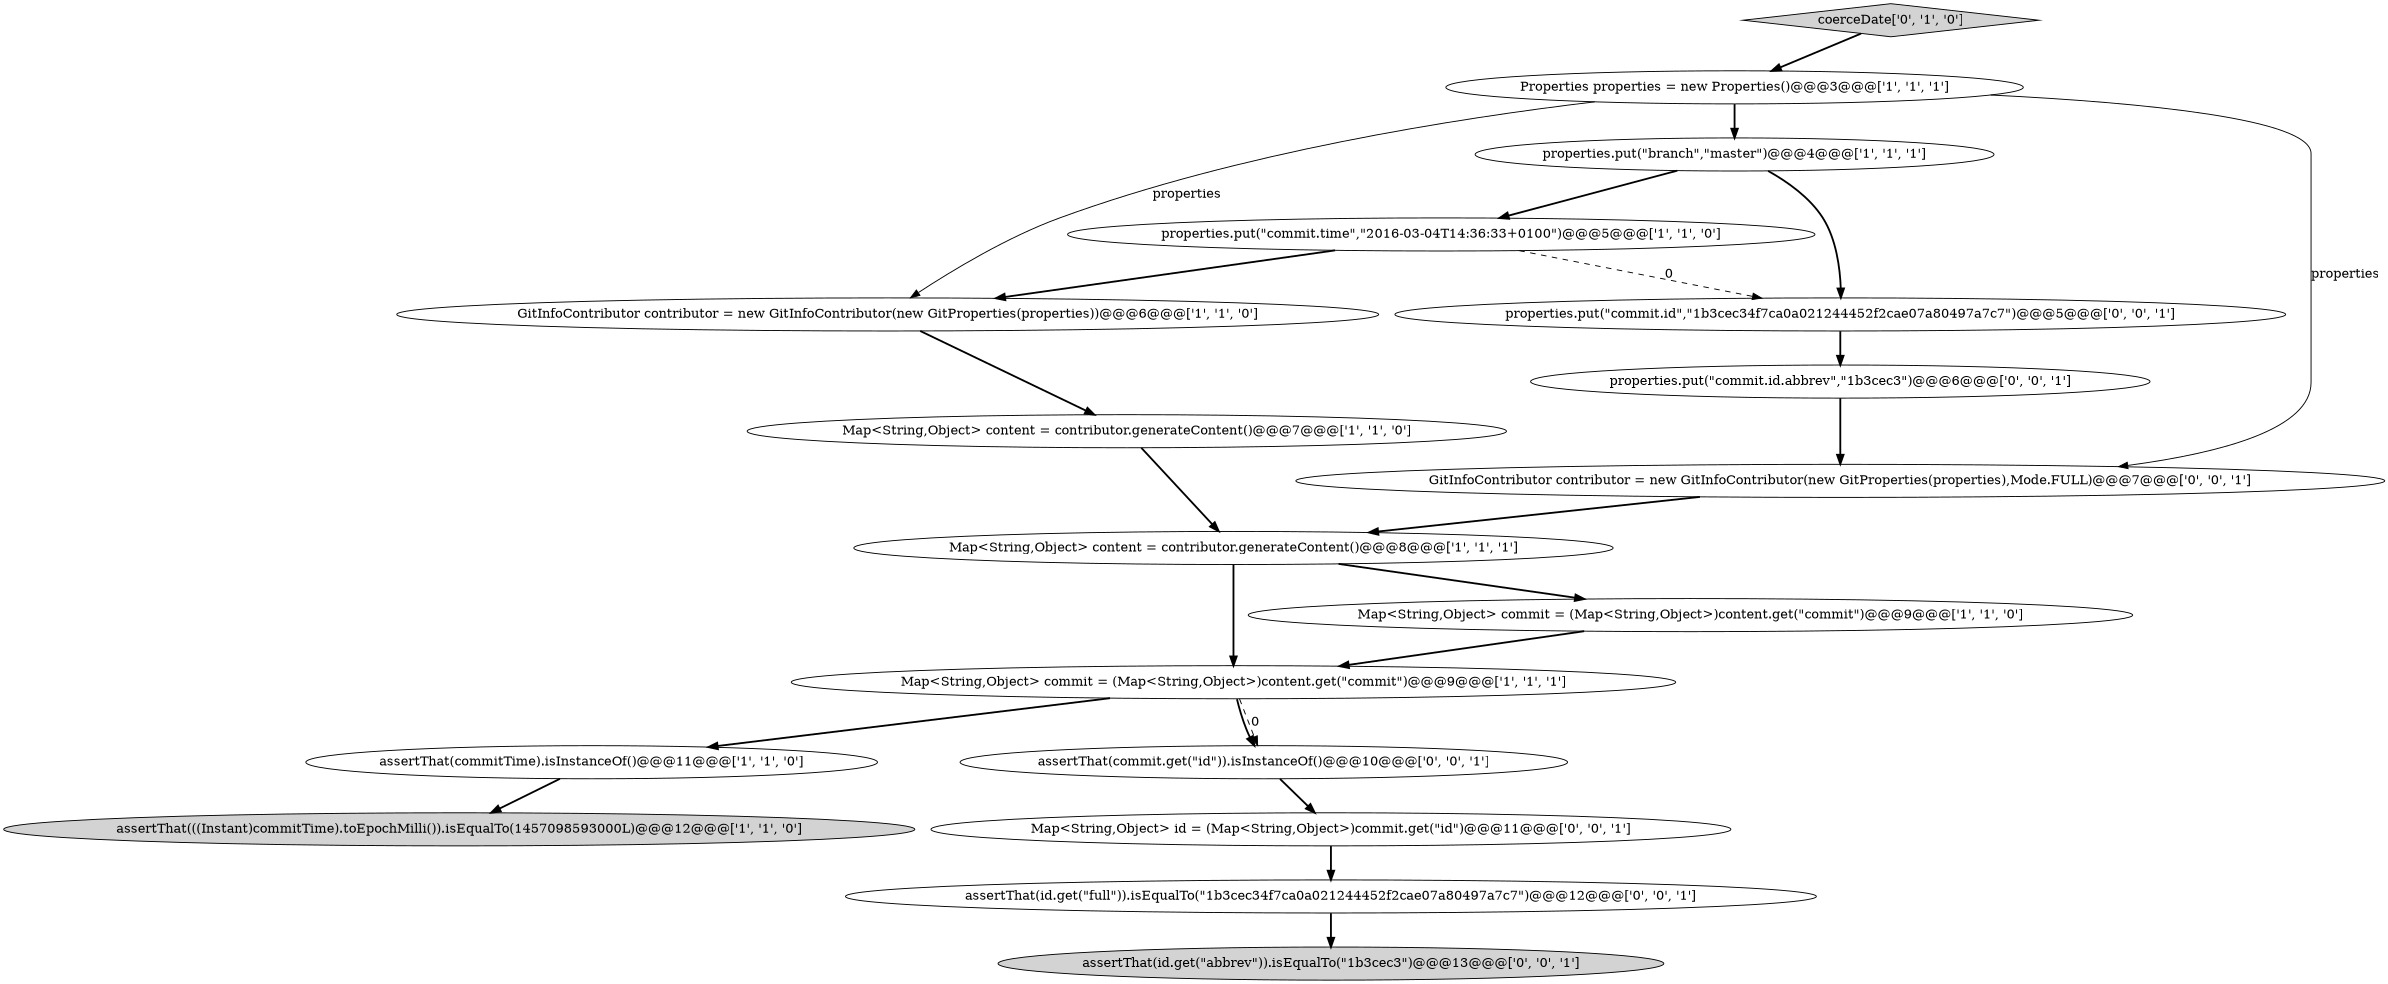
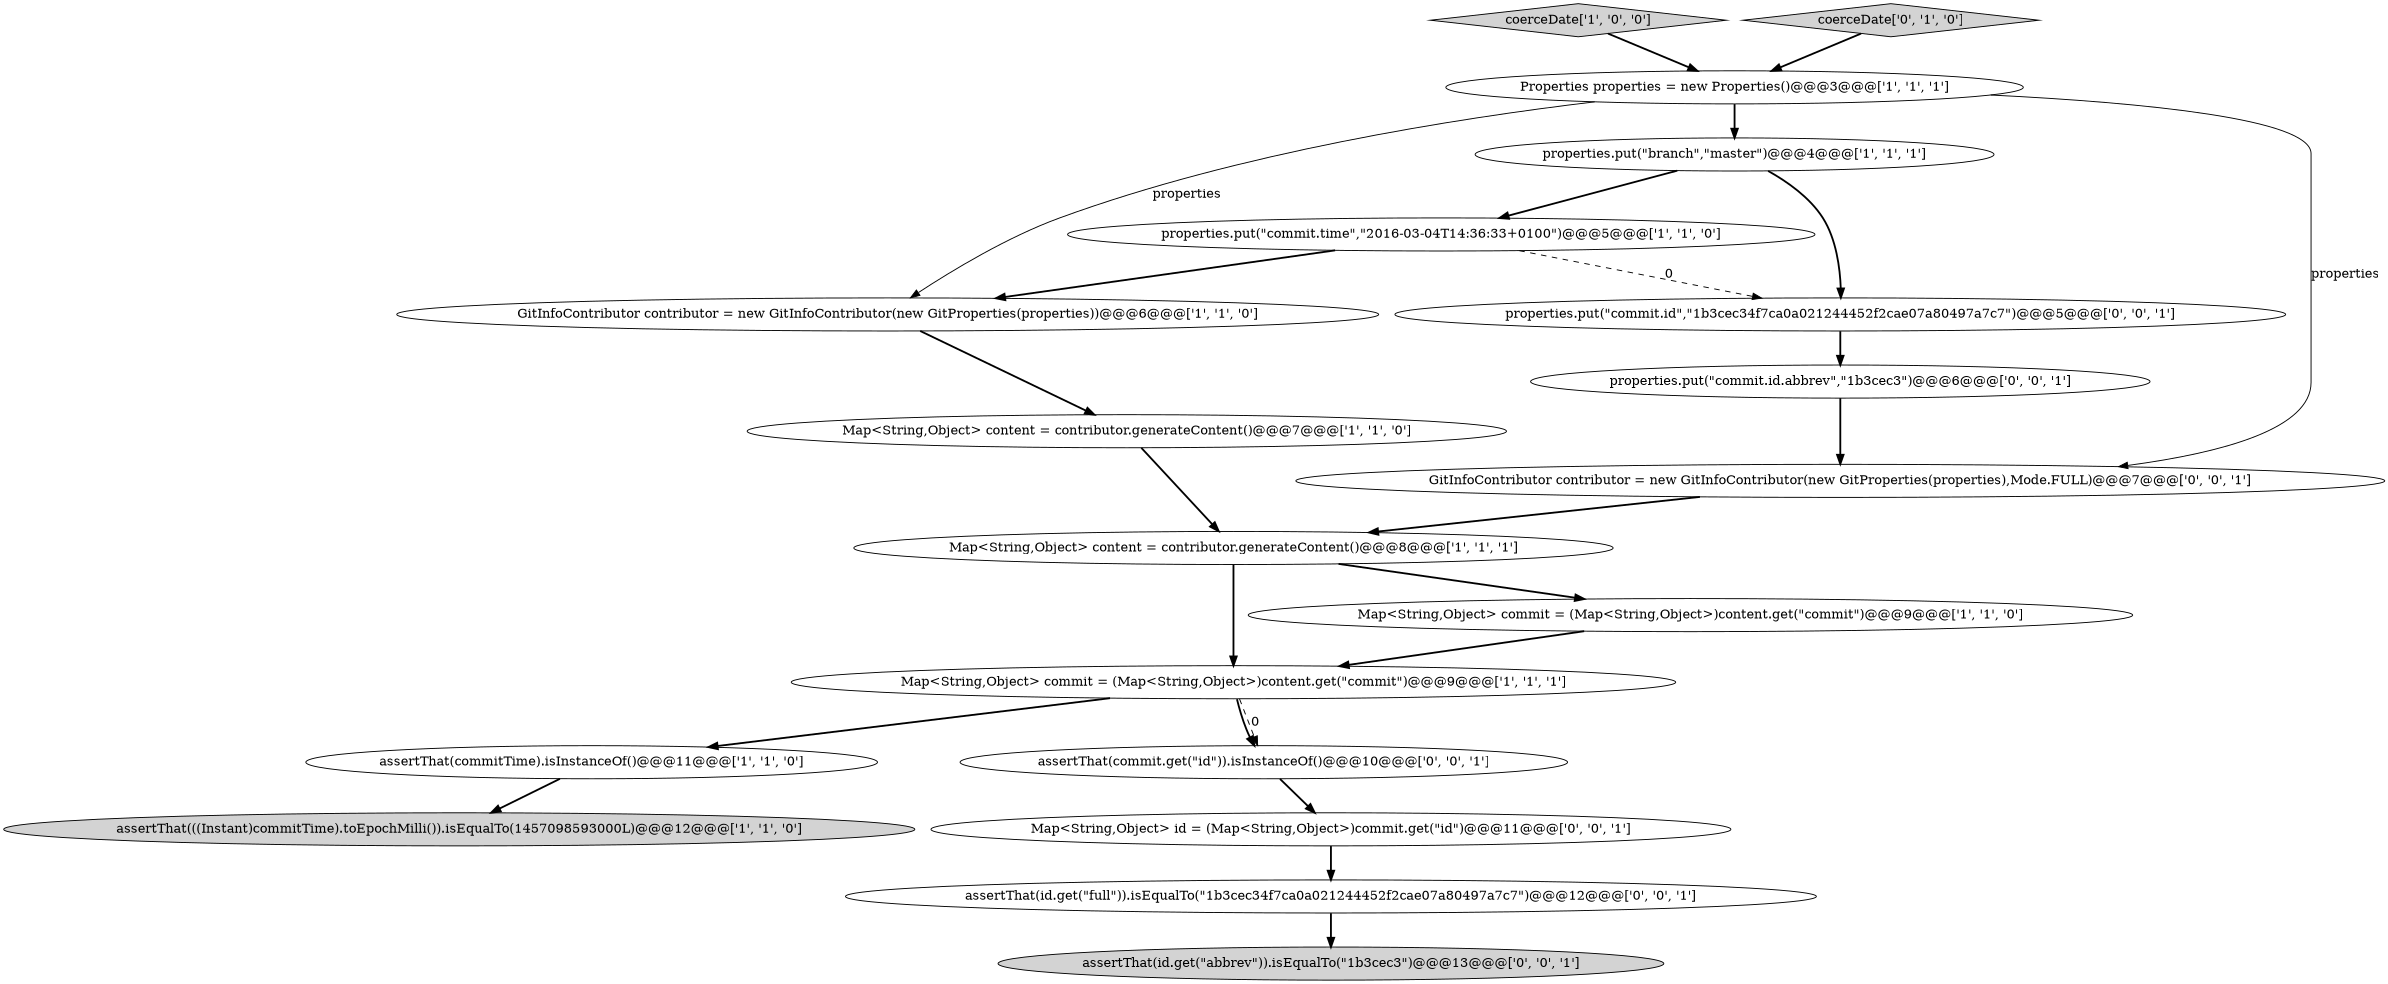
node "coerceDate['1', '0', '0']": added
